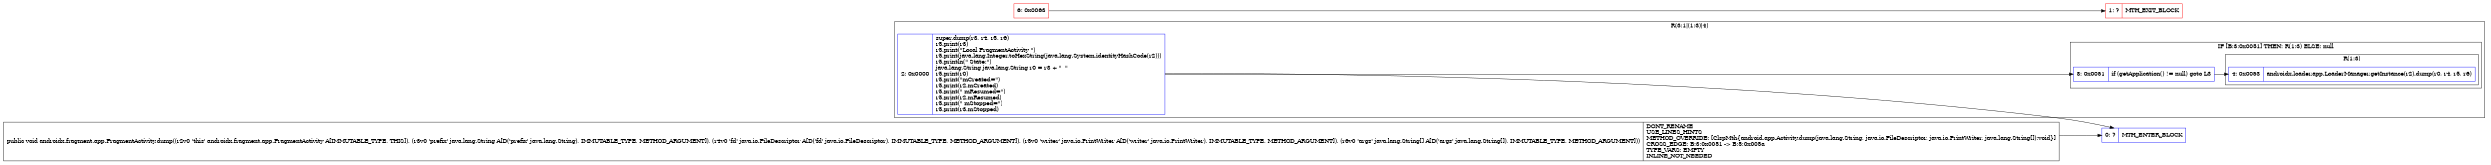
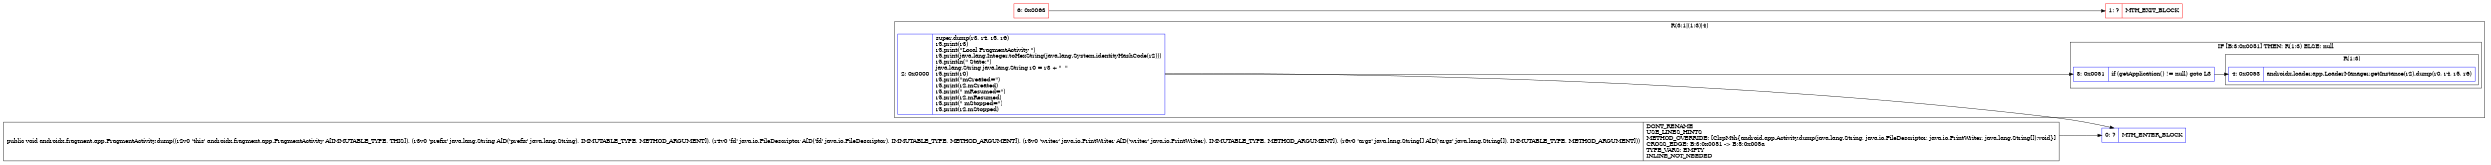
node "2: 0x0000": text "r5.print(r3.mStopped)" -> "r5.print(r2.mStopped)"
